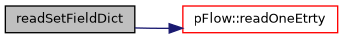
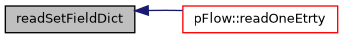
edge "readSetFieldDict" -> "pFlow::readOneEtrty": reversed
